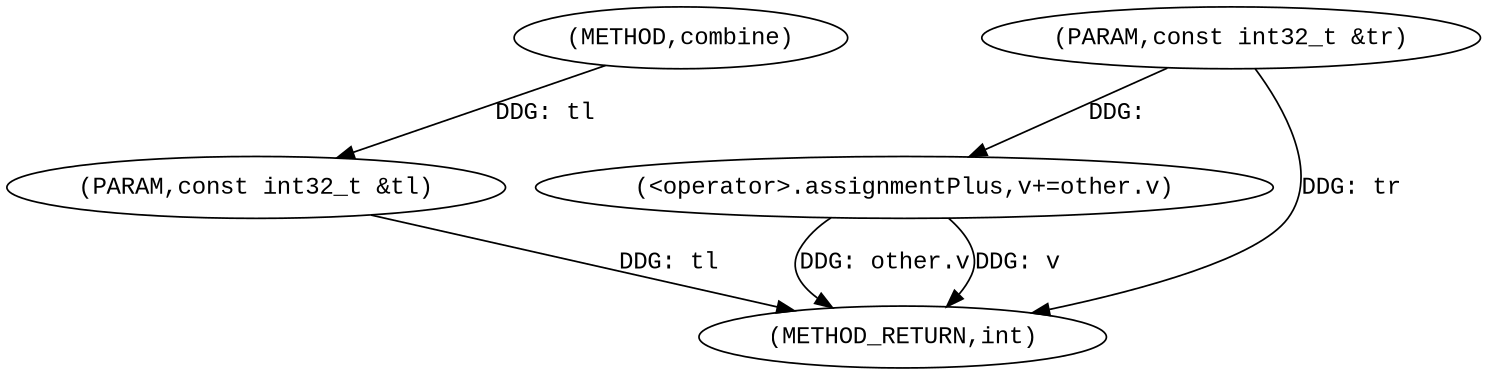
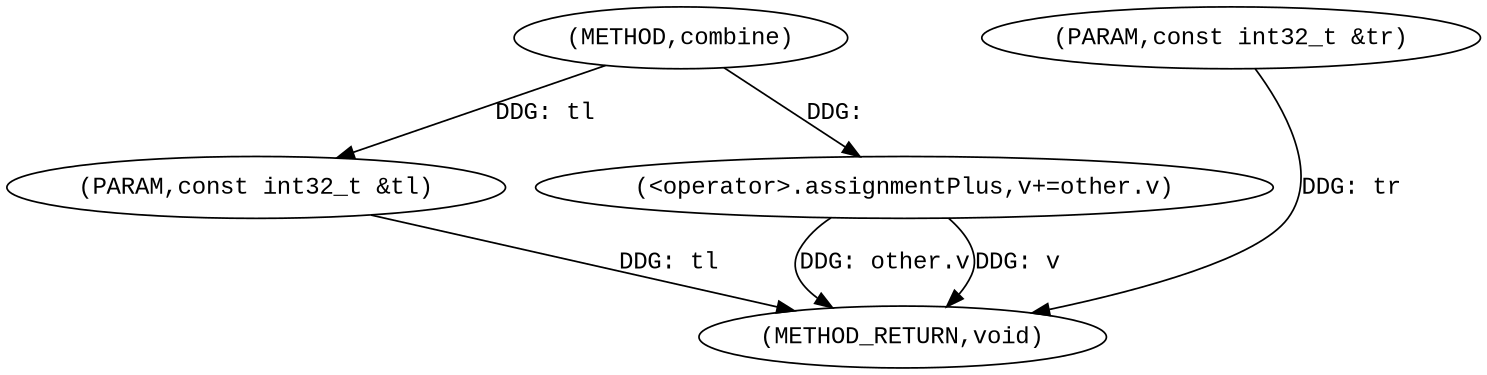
edge "(PARAM,const int32_t &tr)" -> "(<operator>.assignmentPlus,v+=other.v)": now "(METHOD,combine)" -> "(<operator>.assignmentPlus,v+=other.v)"
node "(METHOD_RETURN,int)": label "(METHOD_RETURN,int)" -> "(METHOD_RETURN,void)"
